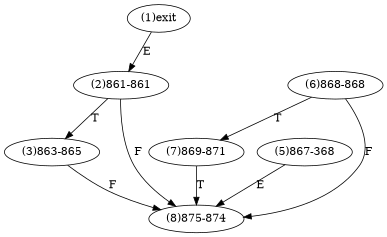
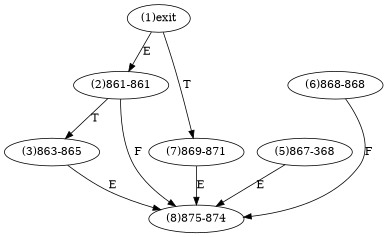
edge "(6)868-868" -> "(7)869-871": now "(1)exit" -> "(7)869-871"
edge "(3)863-865" -> "(8)875-874": label "F" -> "E"
edge "(7)869-871" -> "(8)875-874": label "T" -> "E"
